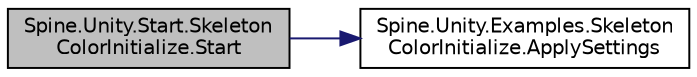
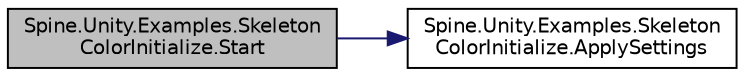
node "Spine.Unity.Start.Skeleton ColorInitialize.Start": label "Spine.Unity.Start.Skeleton ColorInitialize.Start" -> "Spine.Unity.Examples.Skeleton ColorInitialize.Start"
